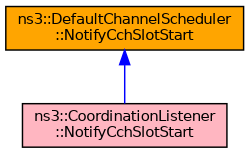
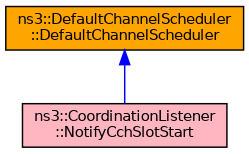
node "ns3::DefaultChannelScheduler ::NotifyCchSlotStart": label "ns3::DefaultChannelScheduler ::NotifyCchSlotStart" -> "ns3::DefaultChannelScheduler ::DefaultChannelScheduler"
